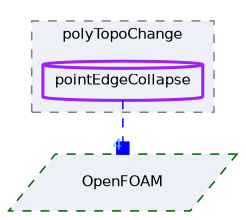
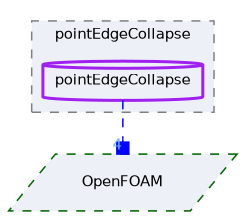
cluster "polyTopoChange": label "polyTopoChange" -> "pointEdgeCollapse"
